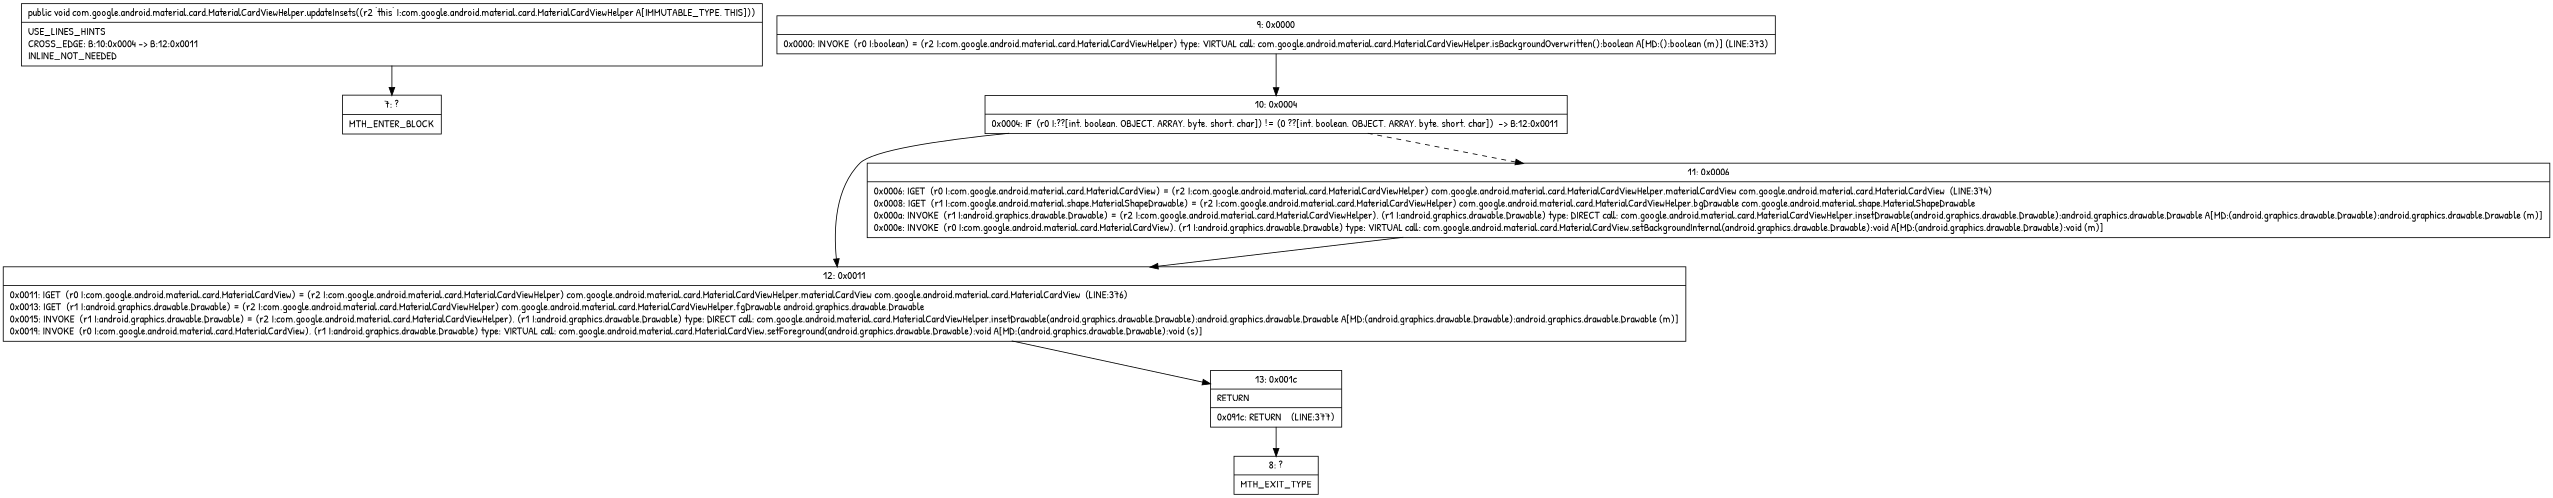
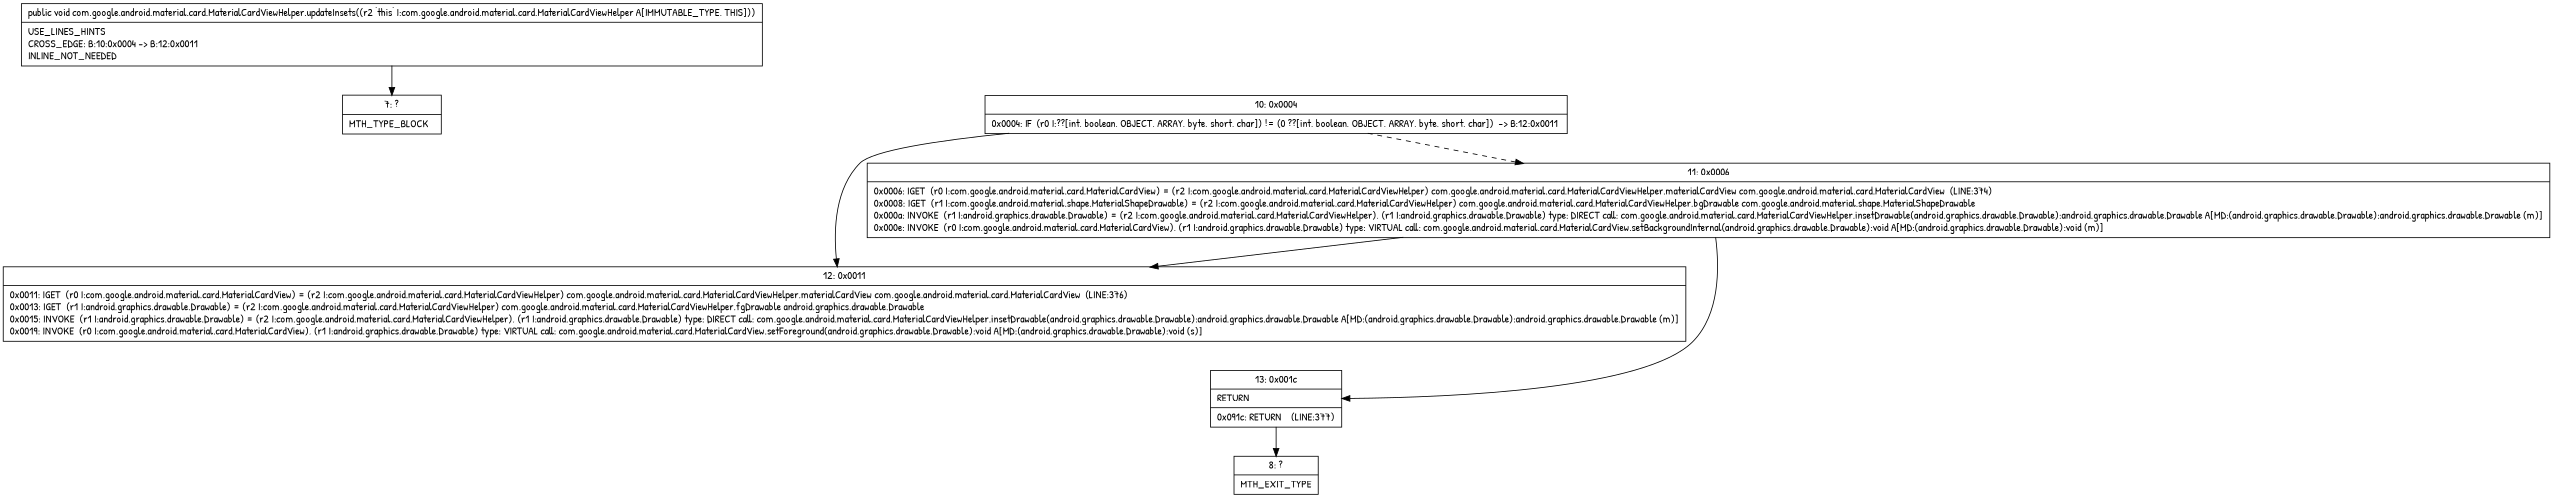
node "9: 0x0000": removed
node "7: ?": text "MTH_ENTER_BLOCK" -> "MTH_TYPE_BLOCK"
edge "12: 0x0011" -> "13: 0x001c": now "11: 0x0006" -> "13: 0x001c"
